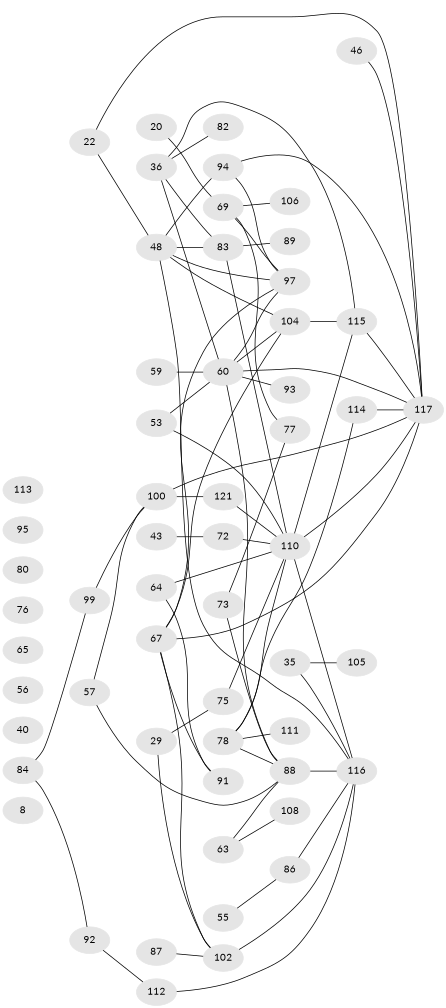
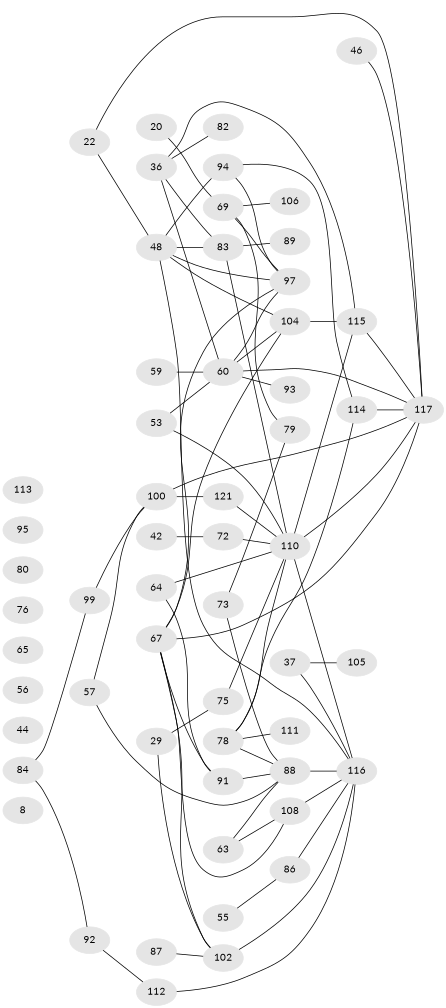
edge "94" -- "117": now "94" -- "114"
node "77": label "77" -> "79"
node "43": label "43" -> "42"
edge "60" -- "88": now "91" -- "88"
node "35": label "35" -> "37"
node "40": label "40" -> "44"
edge "116" -- "108": added
edge "67" -- "108": added
